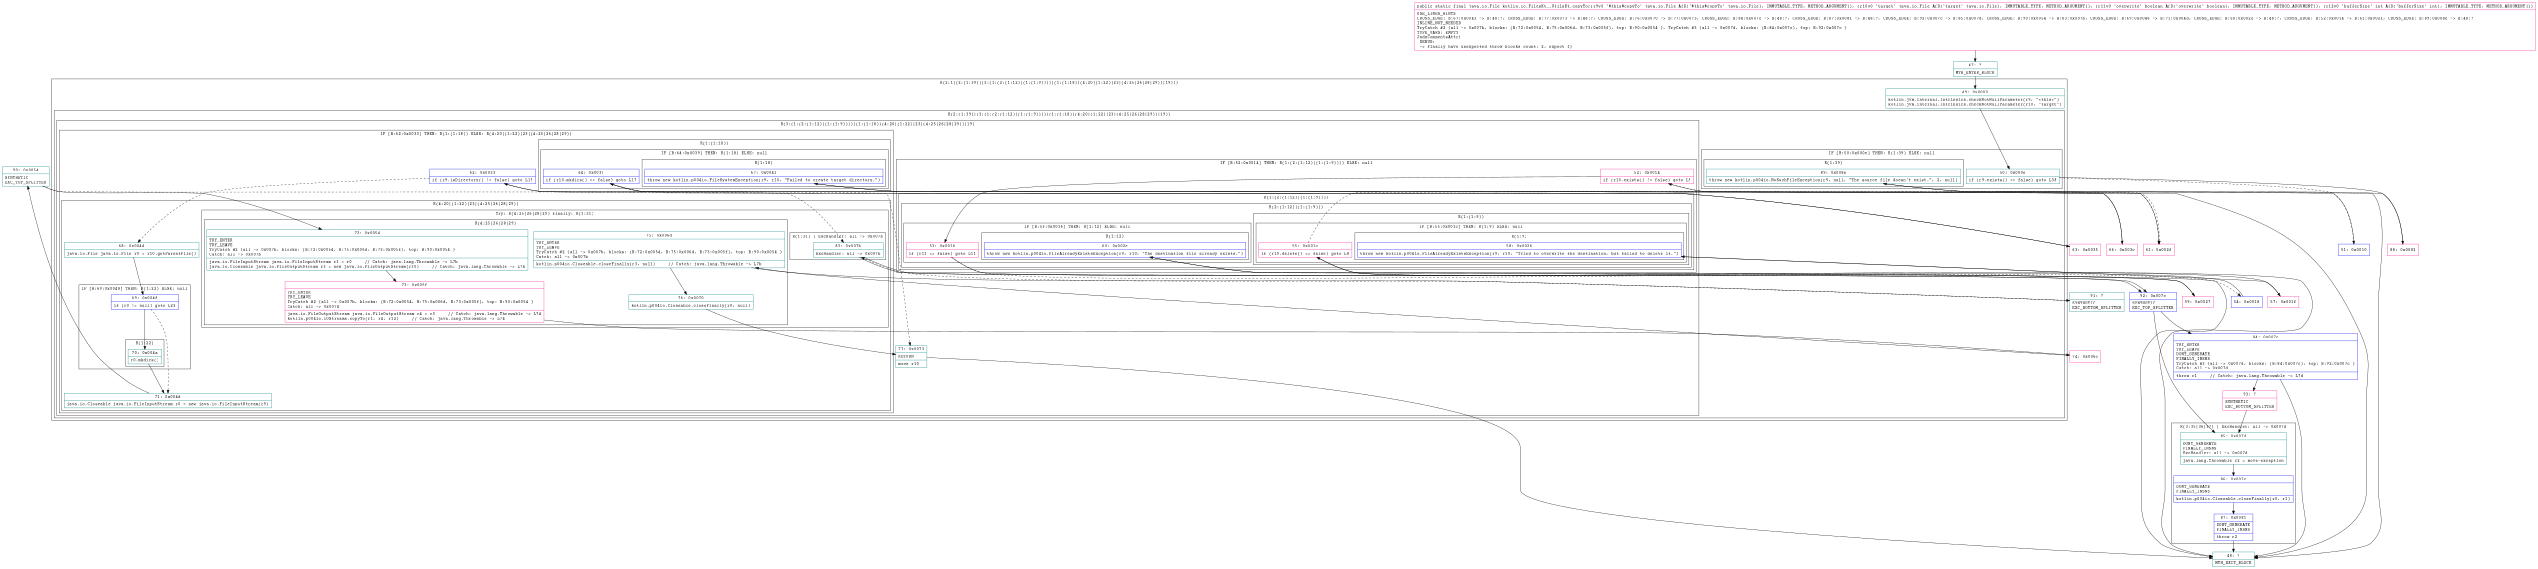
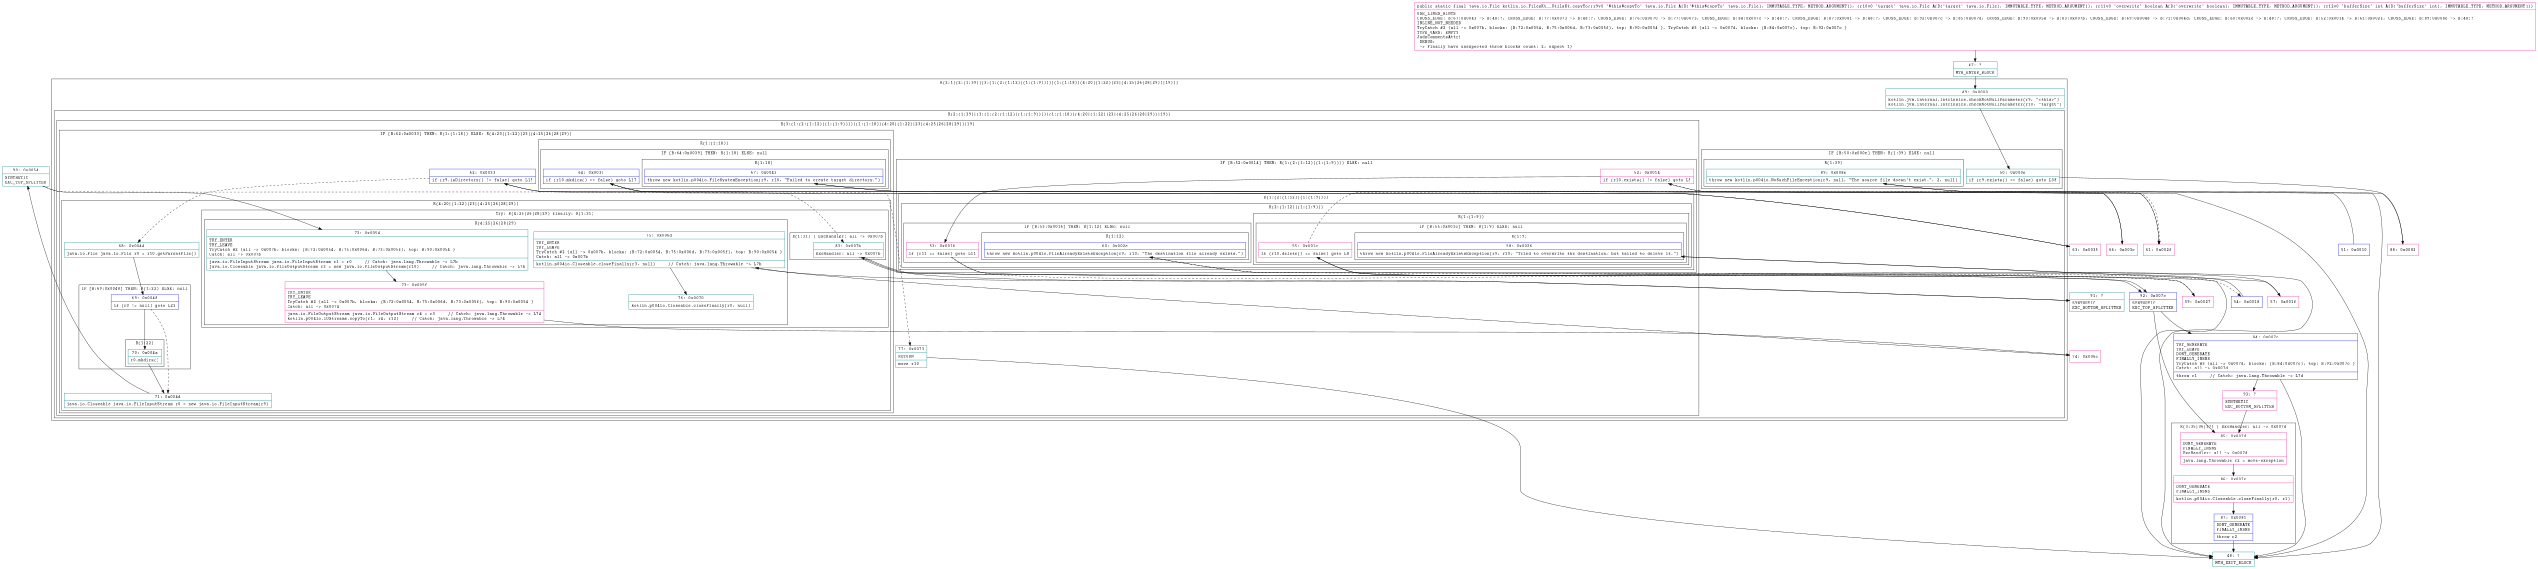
edge "50: 0x000e" -> "51: 0x0010": removed
edge "59: 0x0027" -> "60: 0x002e": style solid -> dashed
edge "91: ?" -> "83: 0x007b": style dashed -> solid
edge "76: 0x0070" -> "77: 0x0073": removed
node "84: 0x007c": text "TRY_ENTER" -> "TRY_GENERATE"
node "85: 0x007d": color teal -> deeppink
node "86: 0x007e": color blue -> deeppink
